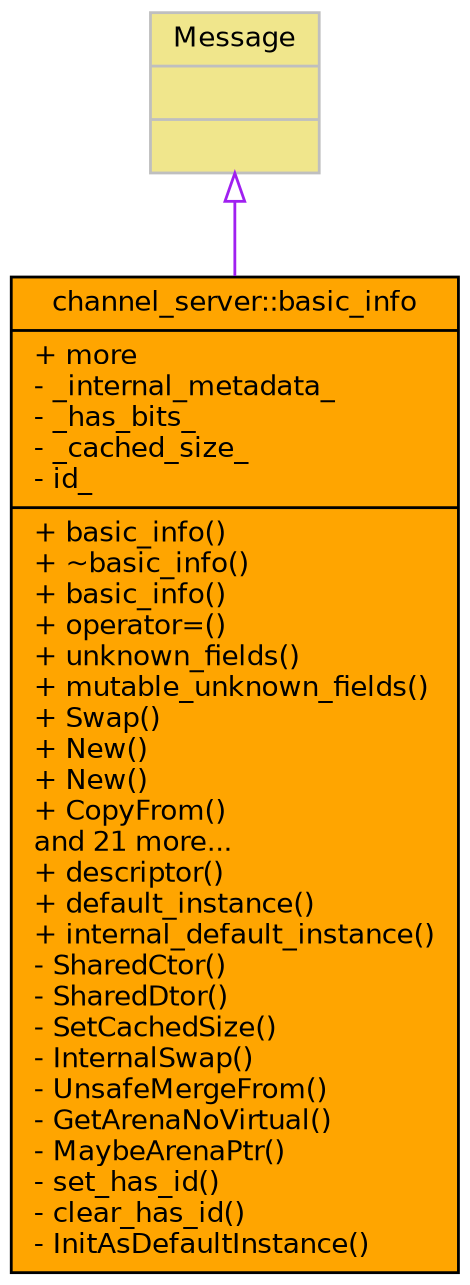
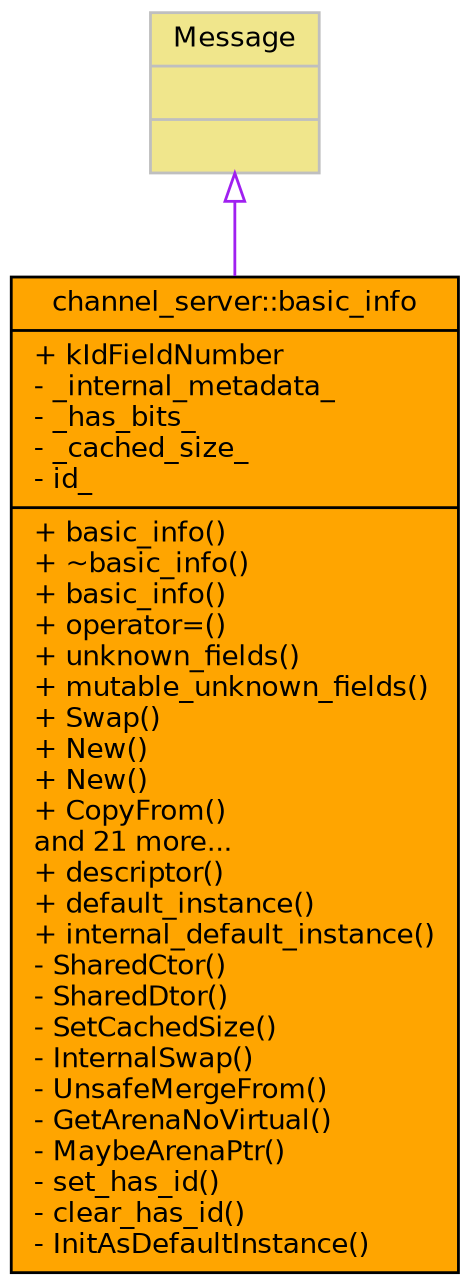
node "channel_server::basic_info": text "+ more" -> "+ kIdFieldNumber"
